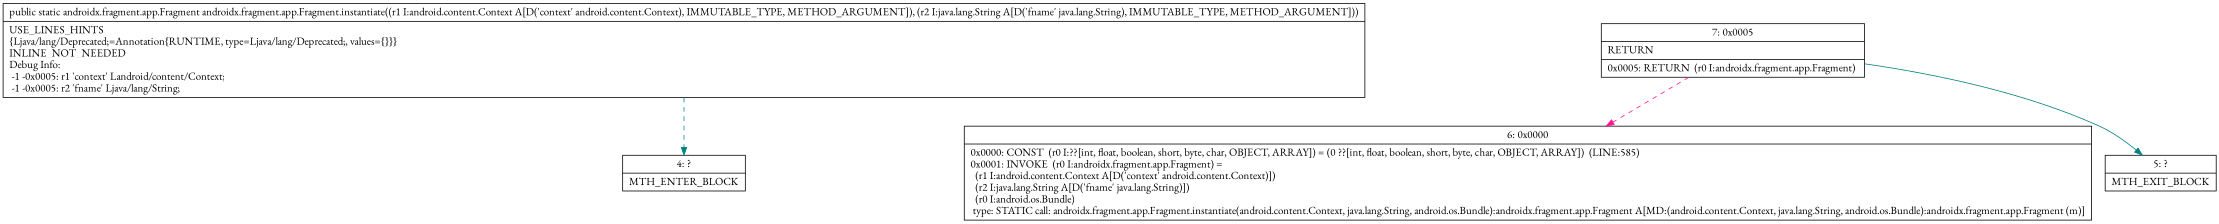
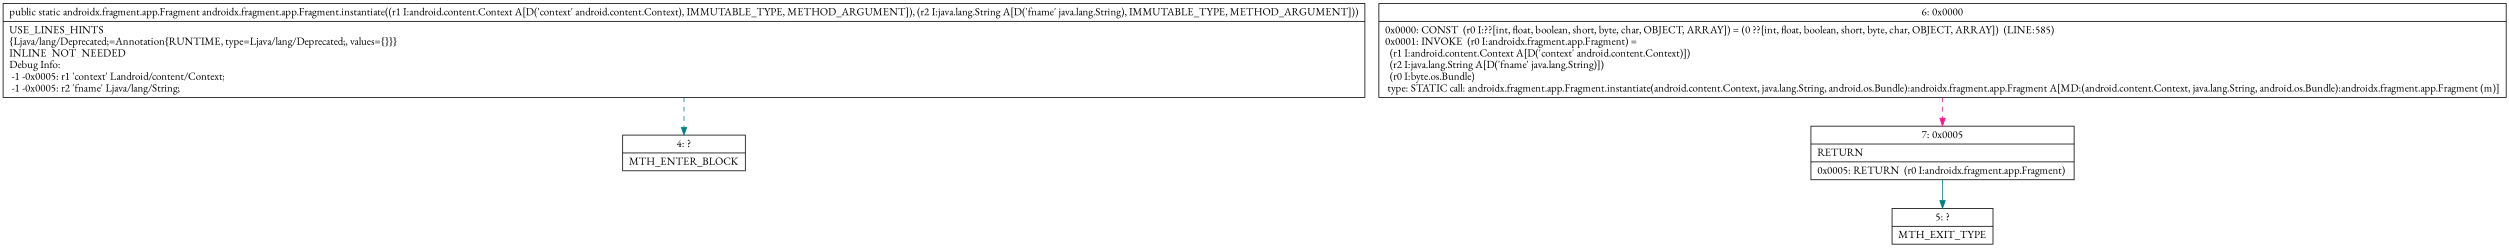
edge "7: 0x0005" -> "6: 0x0000": reversed
node "5: ?": text "MTH_EXIT_BLOCK" -> "MTH_EXIT_TYPE"
node "6: 0x0000": text "(r0 I:android.os.Bundle)" -> "(r0 I:byte.os.Bundle)"
